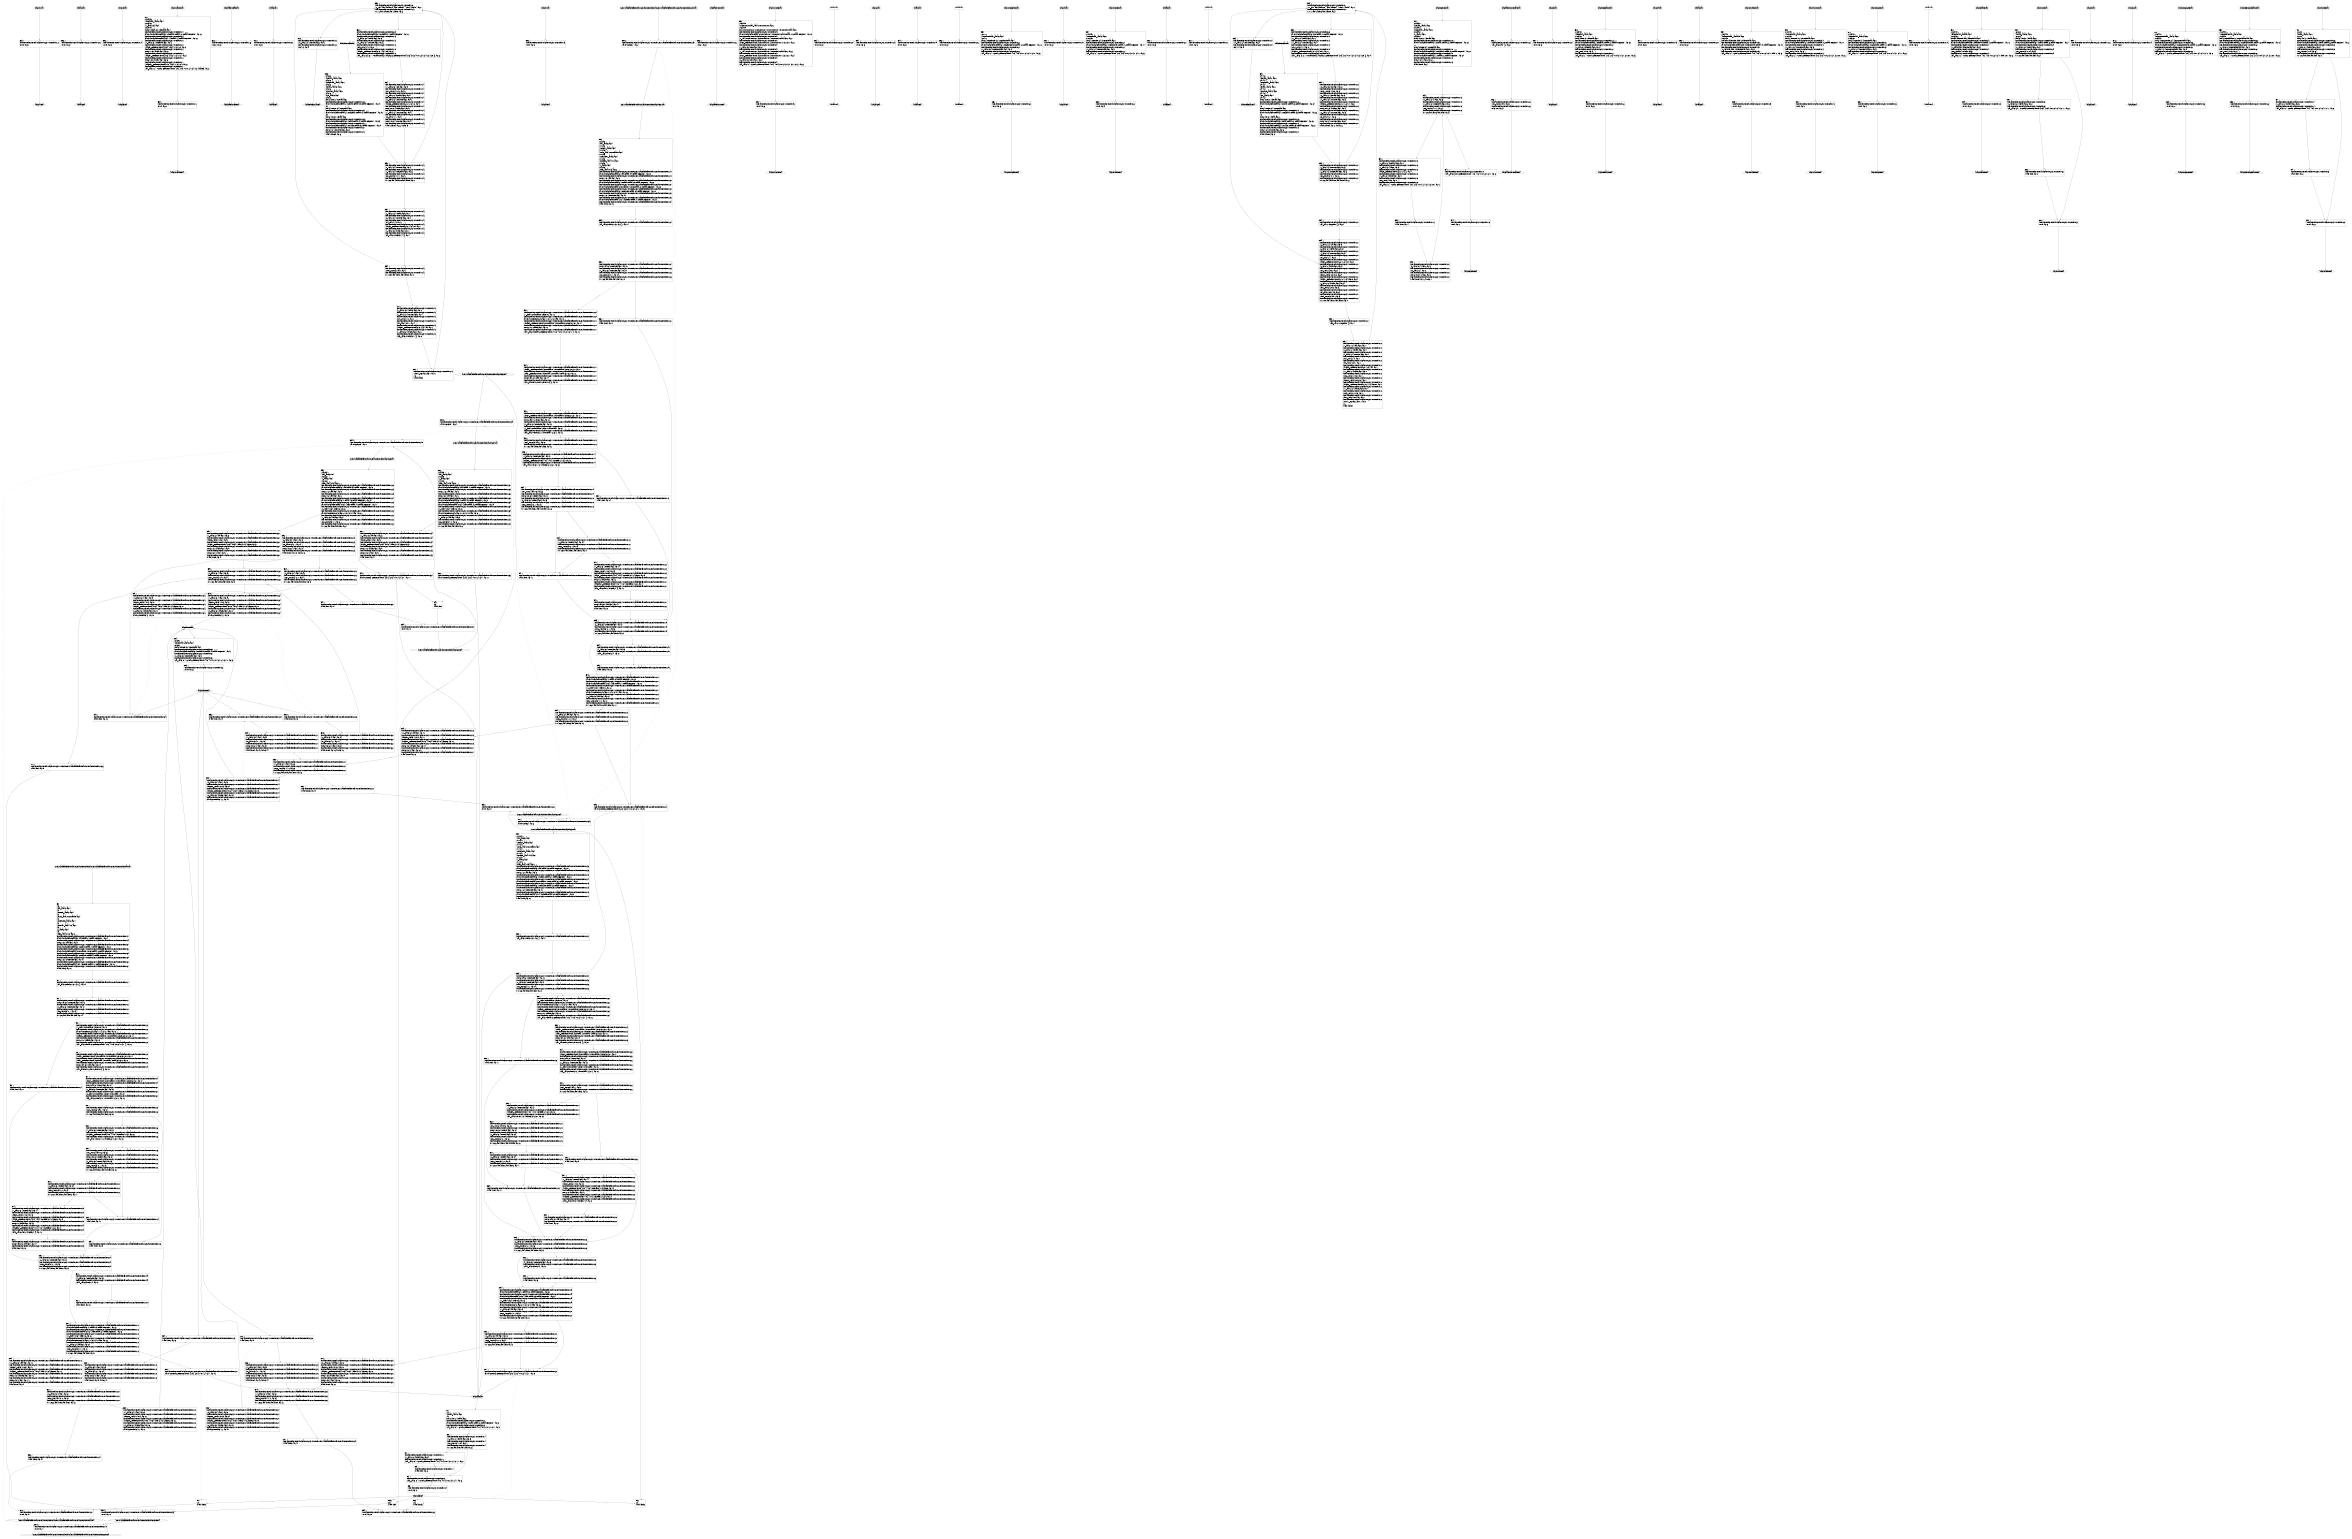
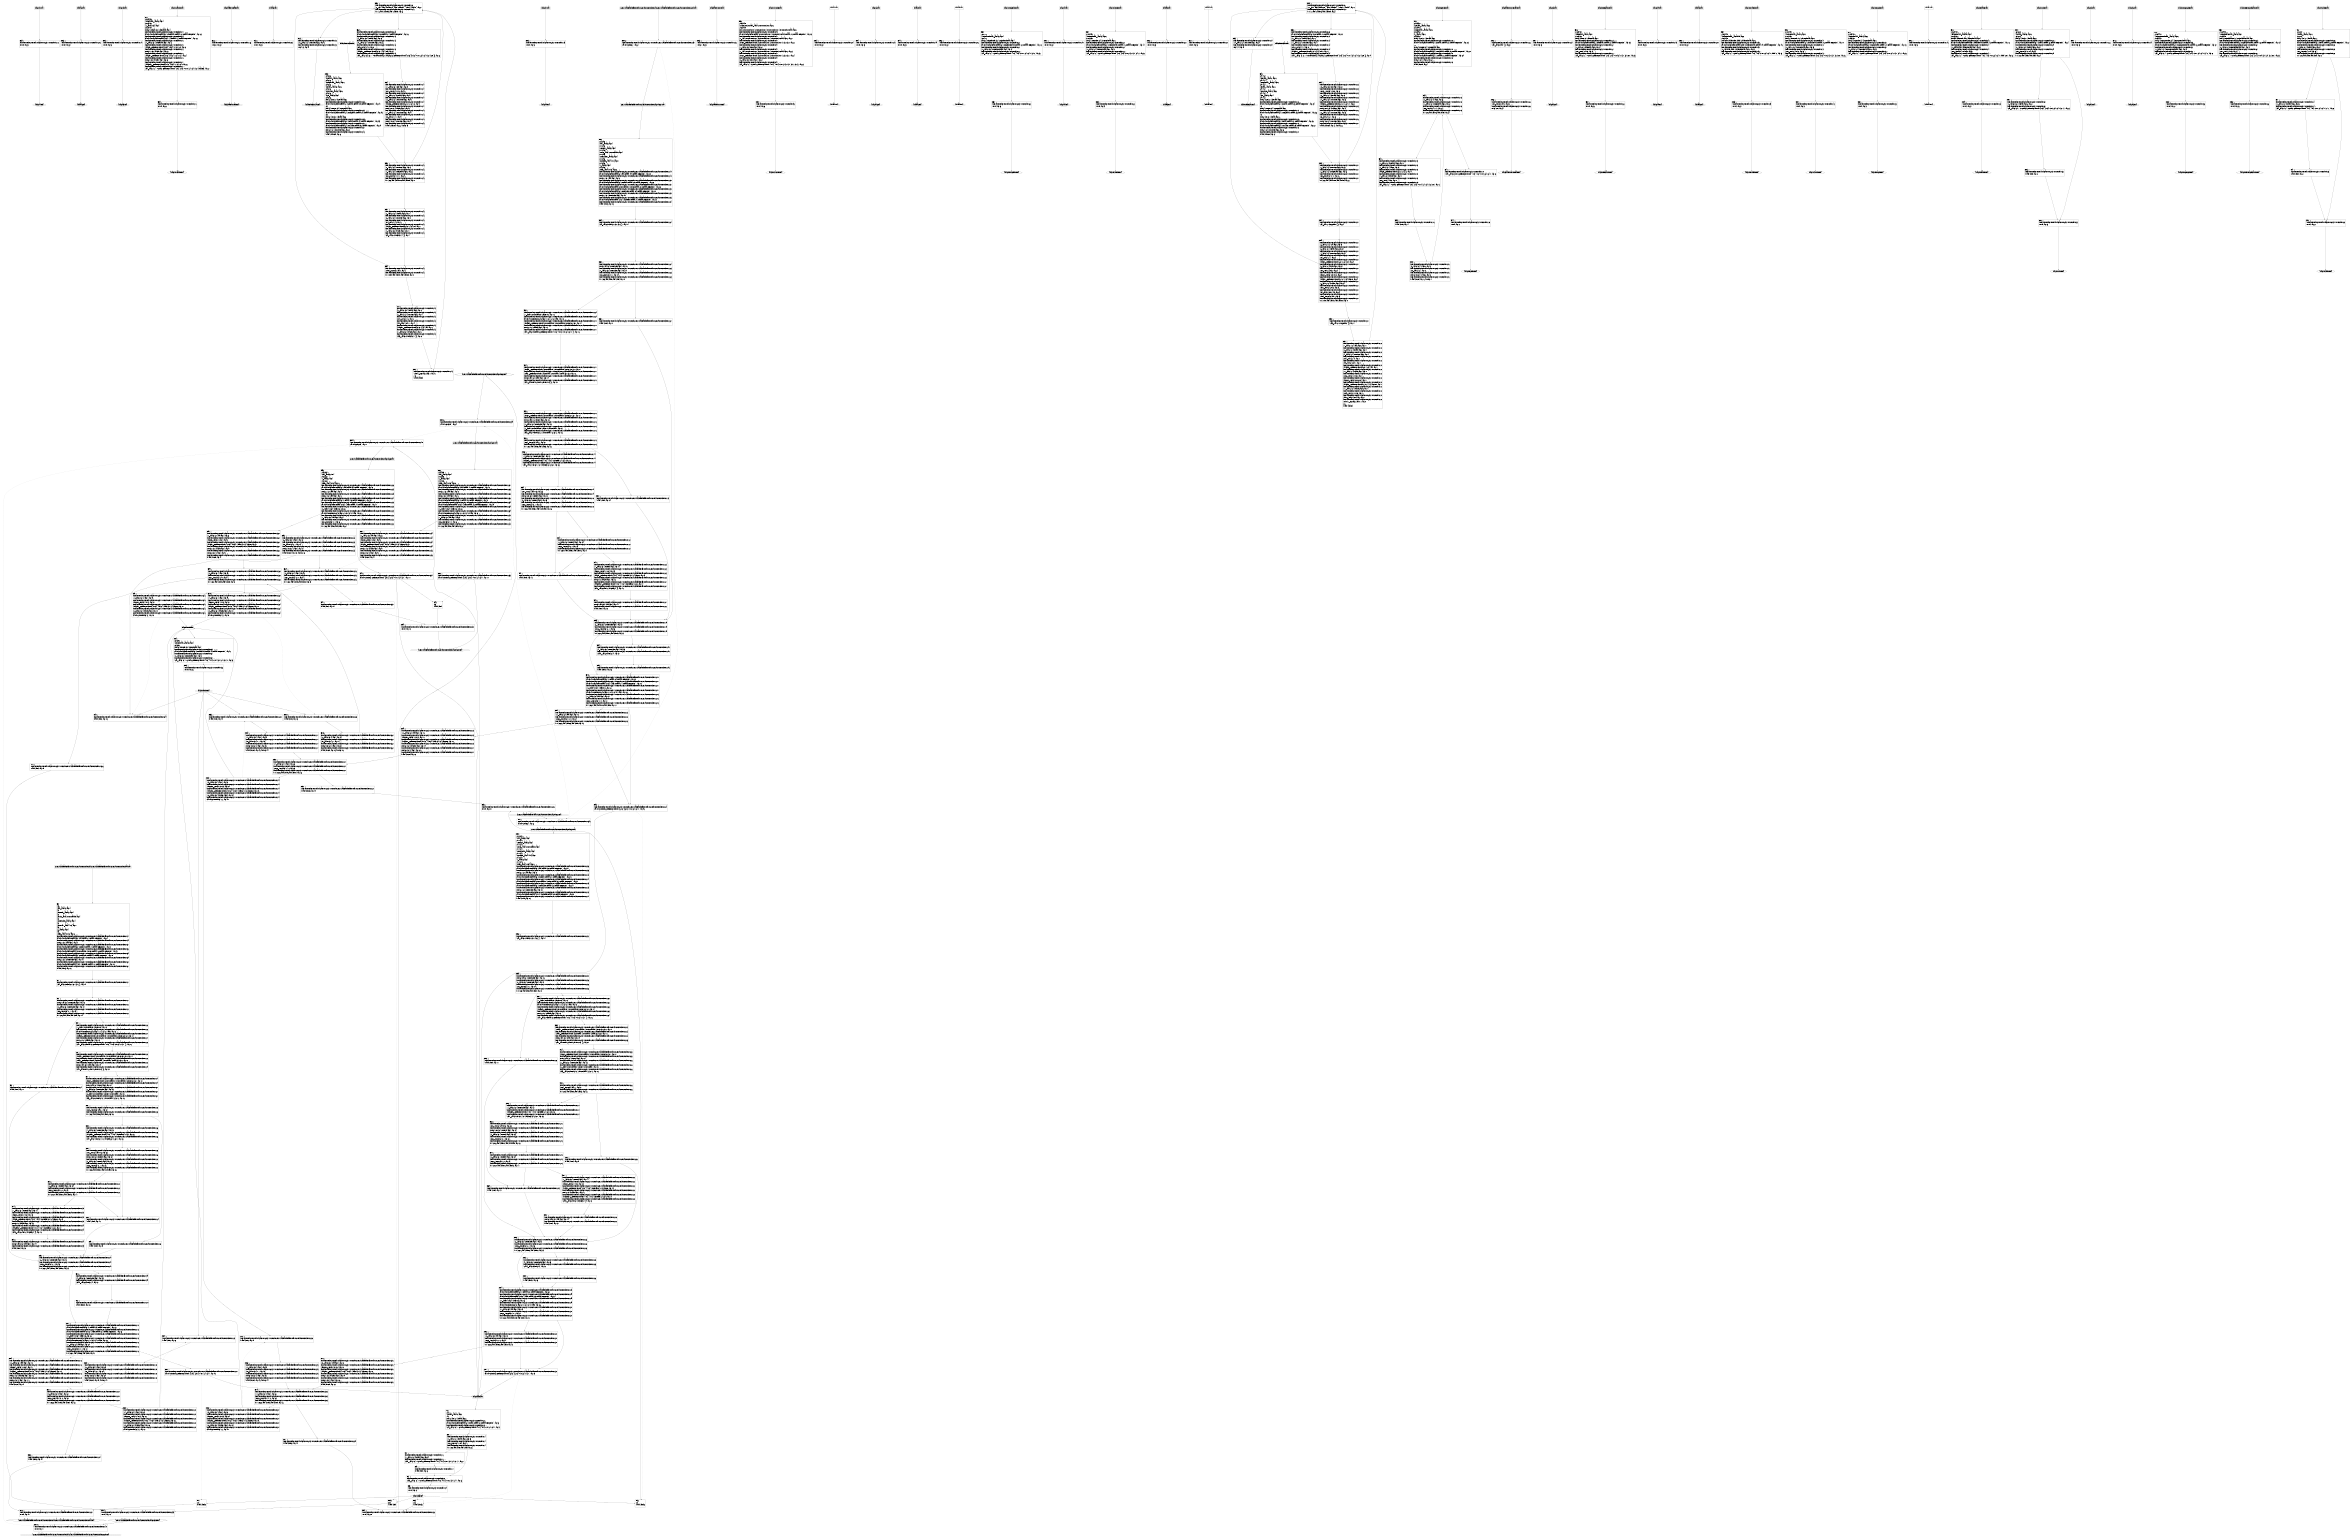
node "io_ll_printShortLine_start": removed
node "{io_ll_bad8_end}": removed
